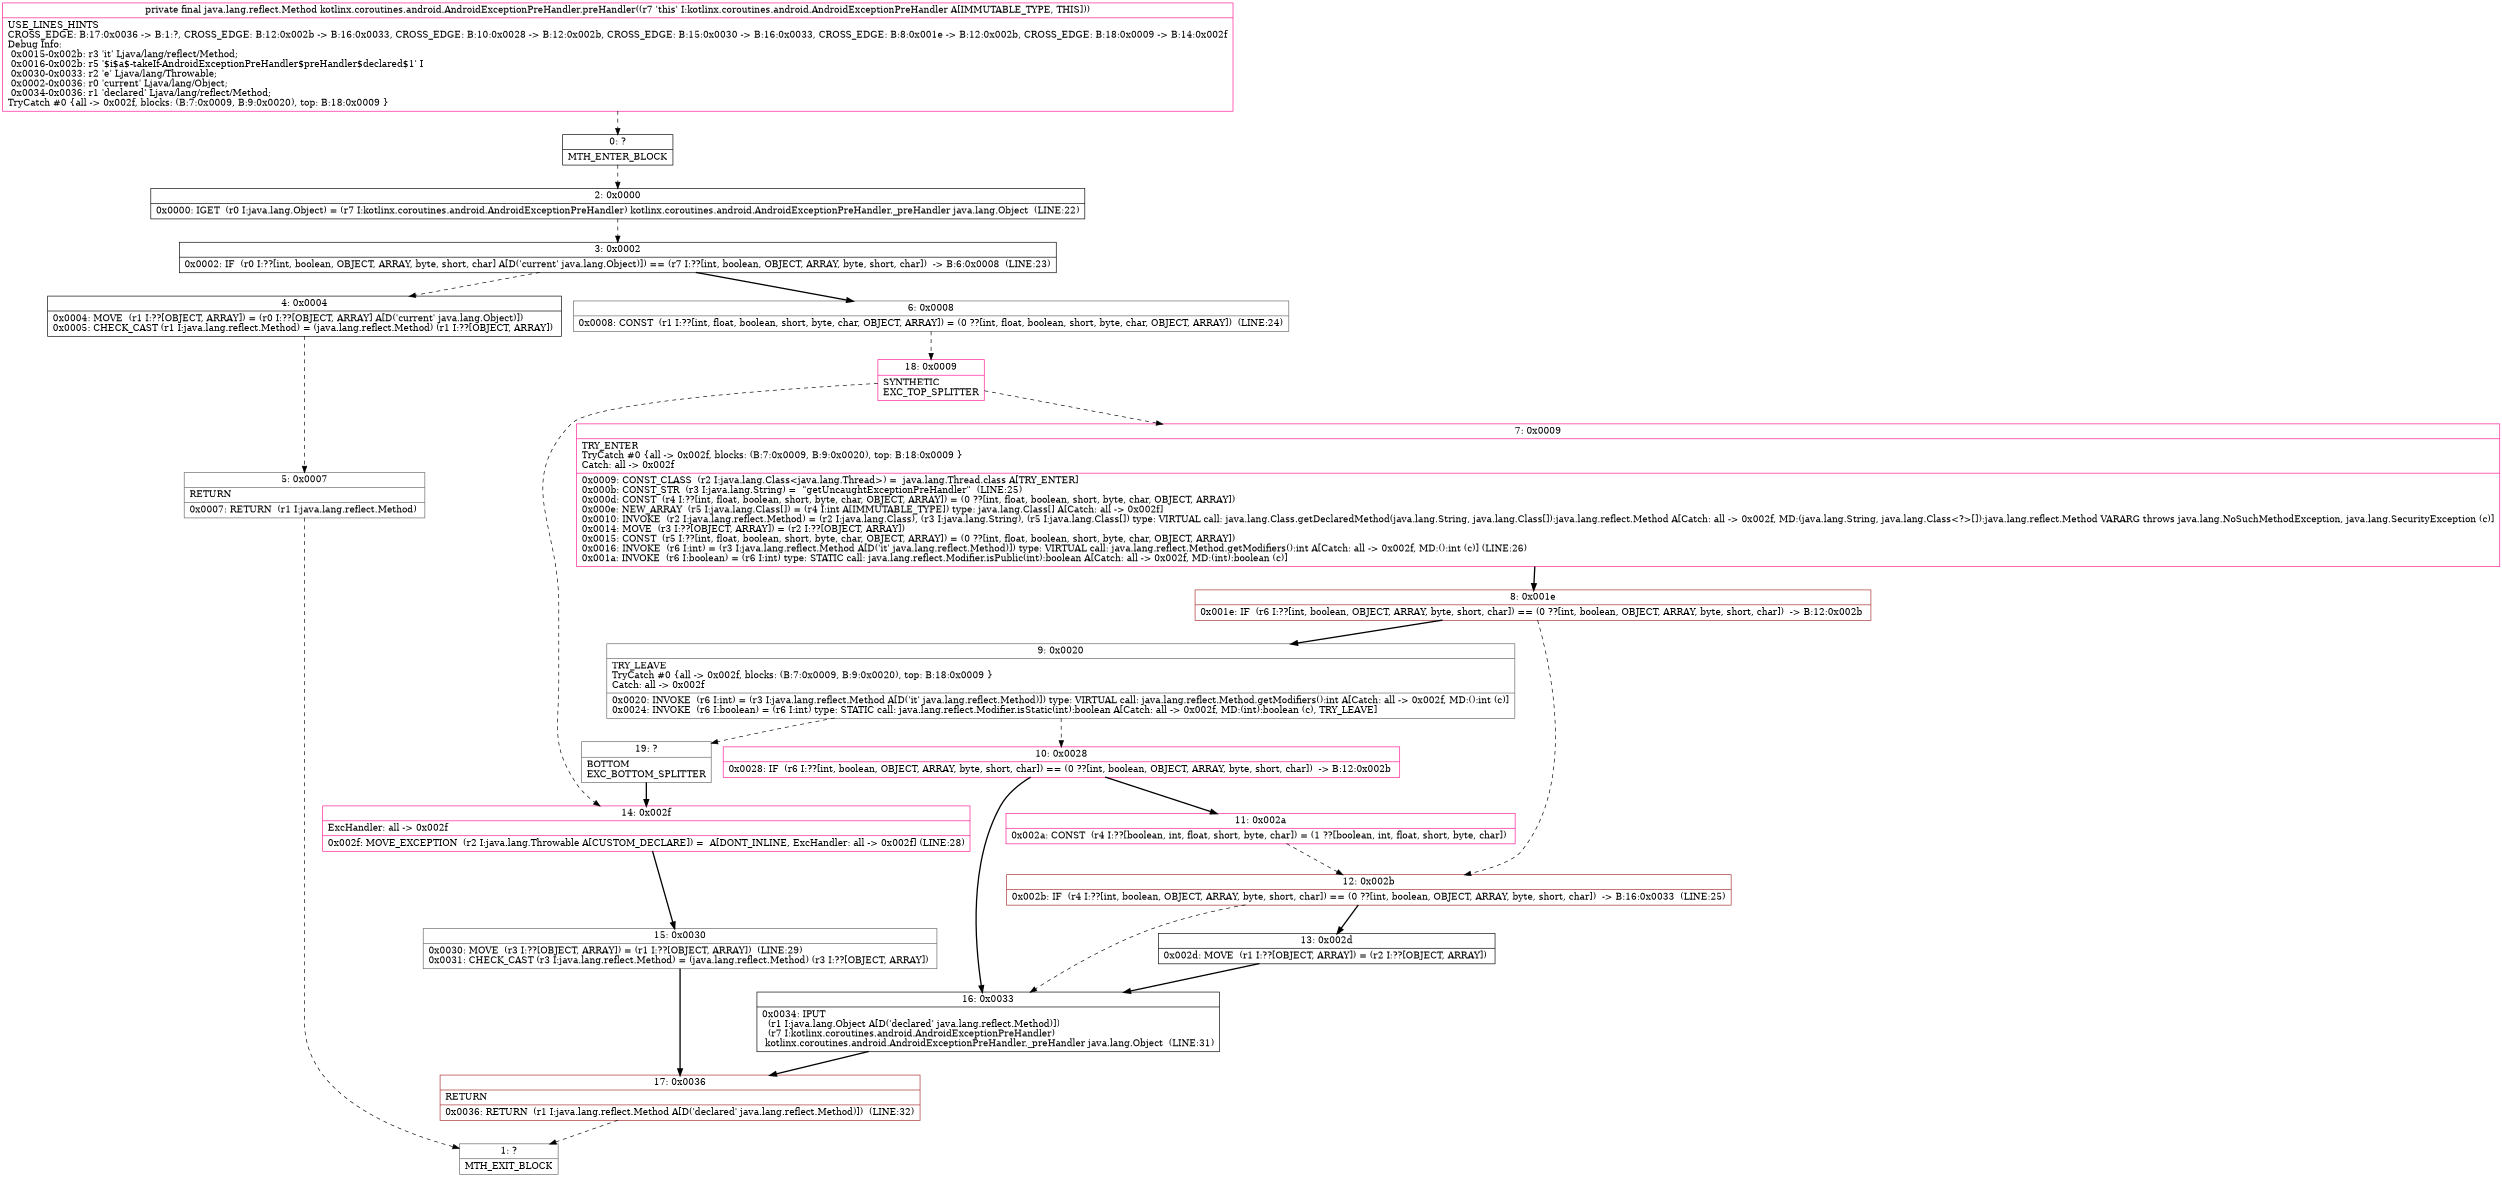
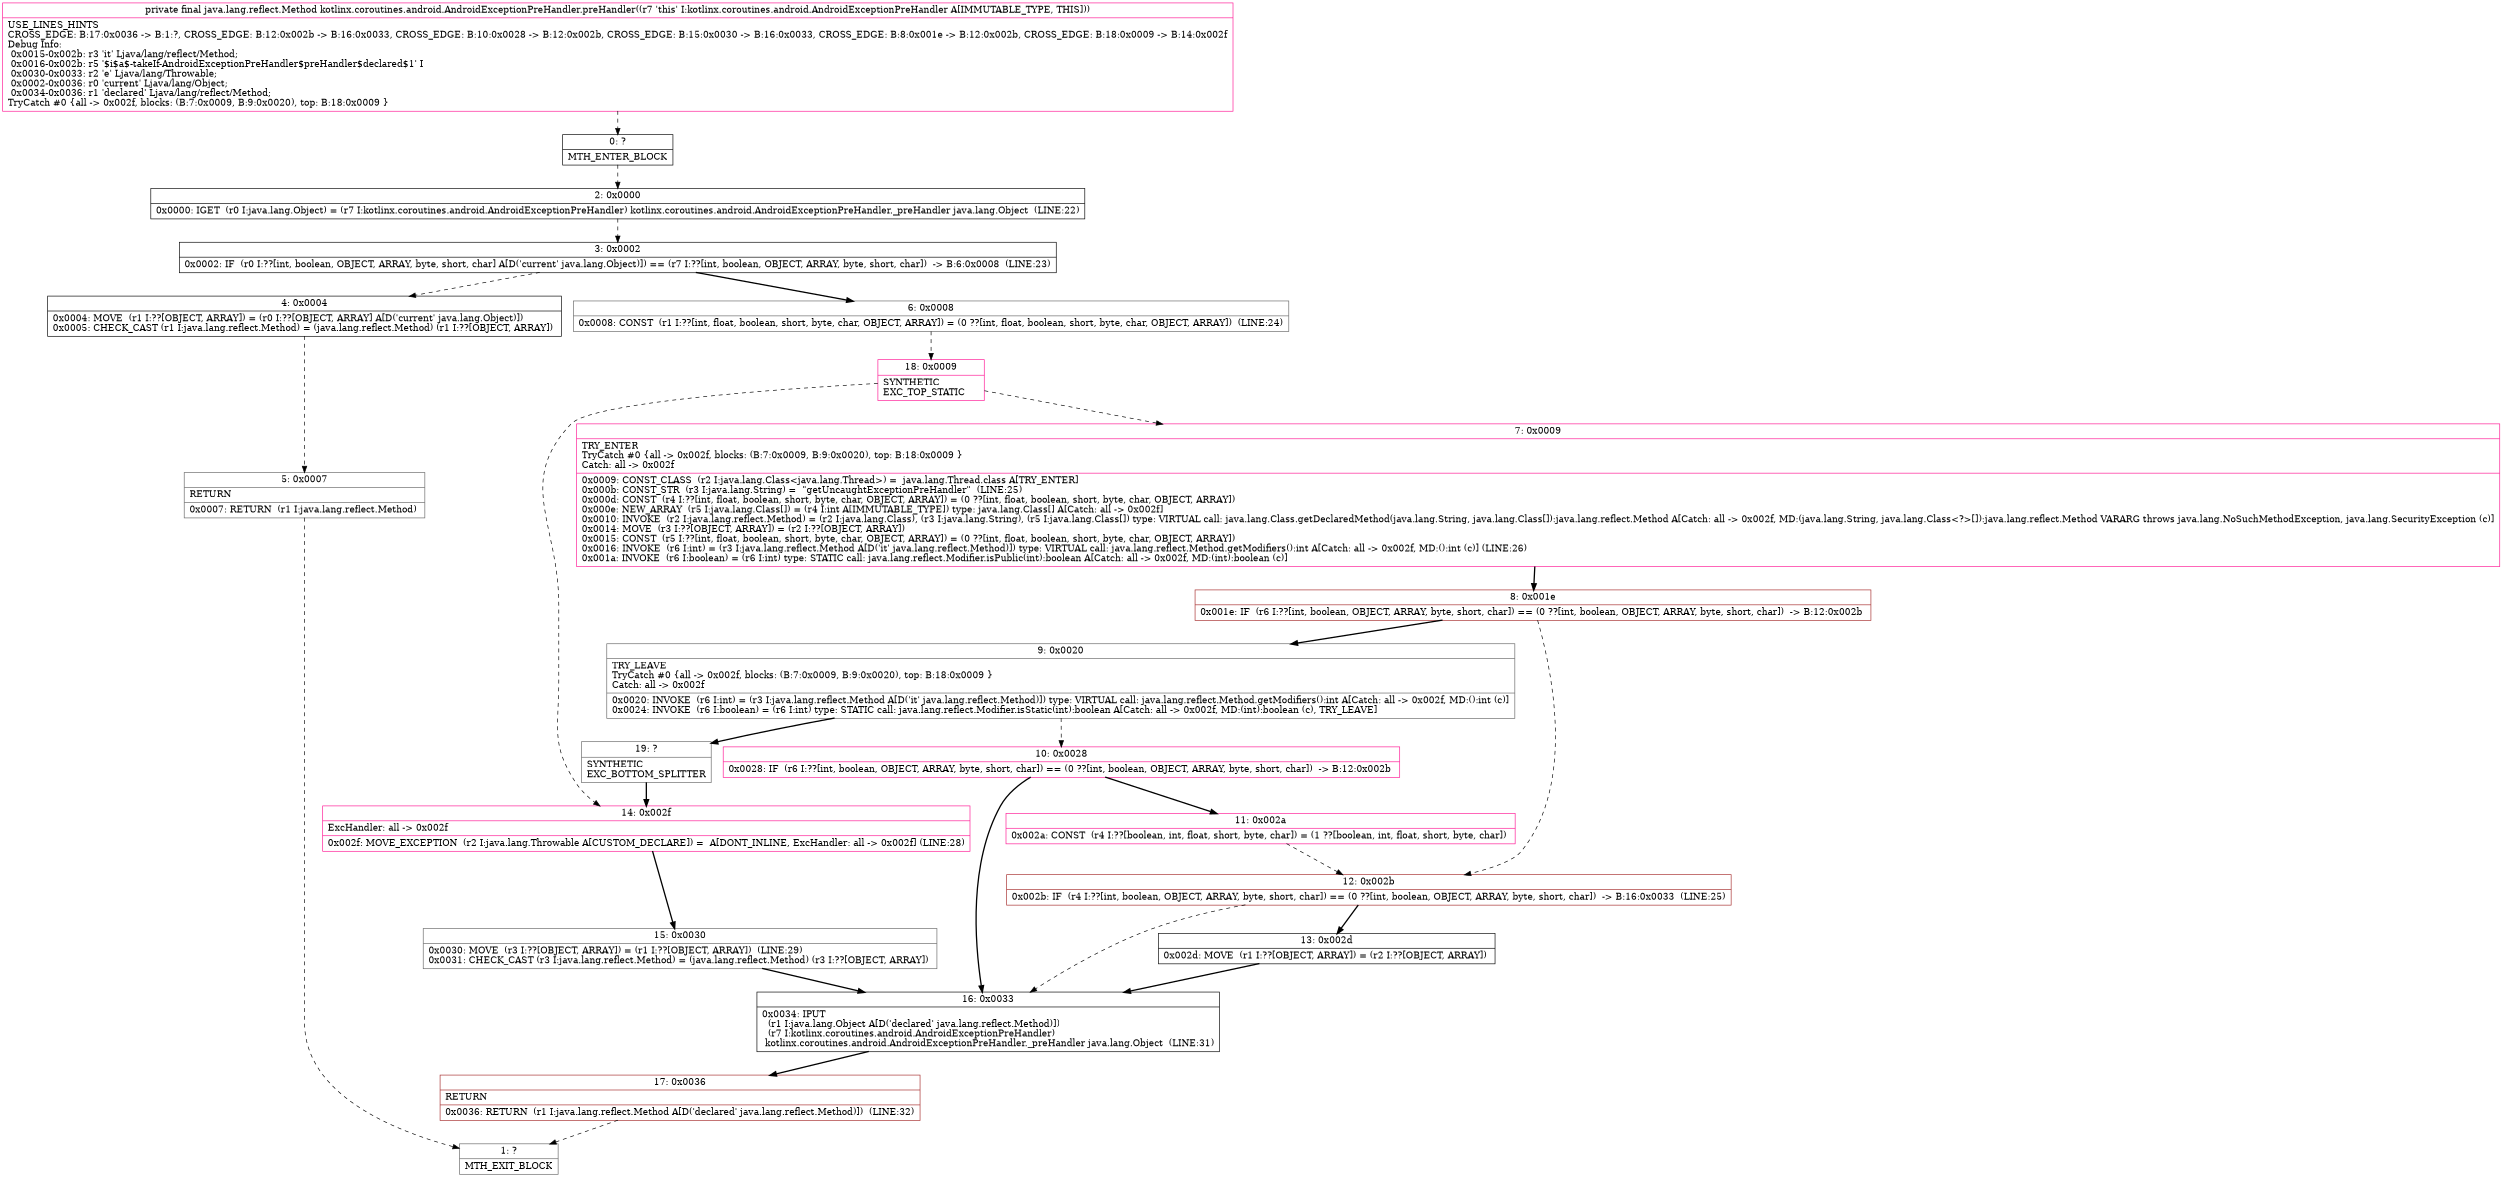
node "18: 0x0009": text "EXC_TOP_SPLITTER" -> "EXC_TOP_STATIC"
edge "9: 0x0020" -> "19: ?": style dashed -> bold
node "19: ?": text "BOTTOM" -> "SYNTHETIC"
edge "15: 0x0030" -> "17: 0x0036": now "15: 0x0030" -> "16: 0x0033"
